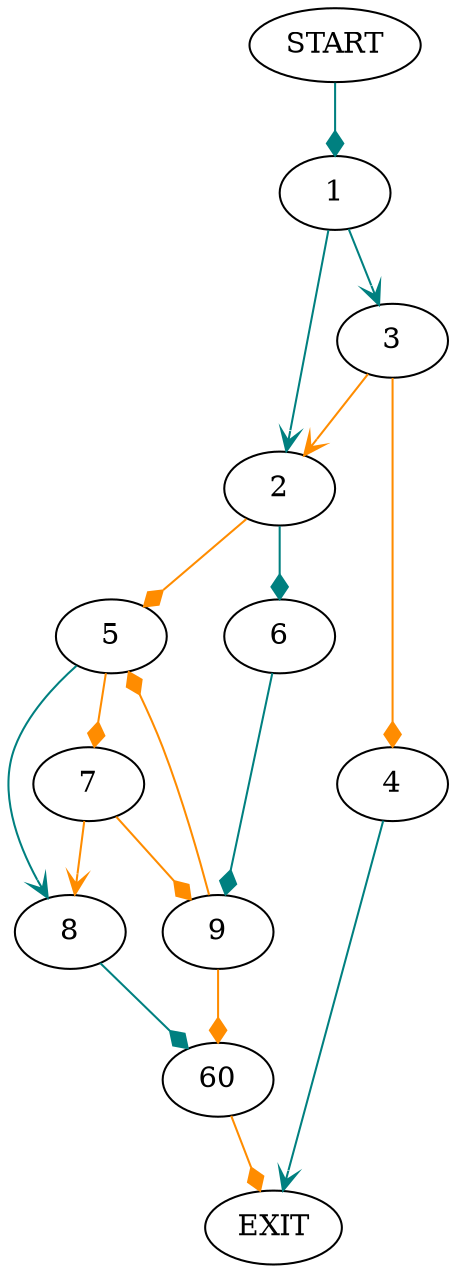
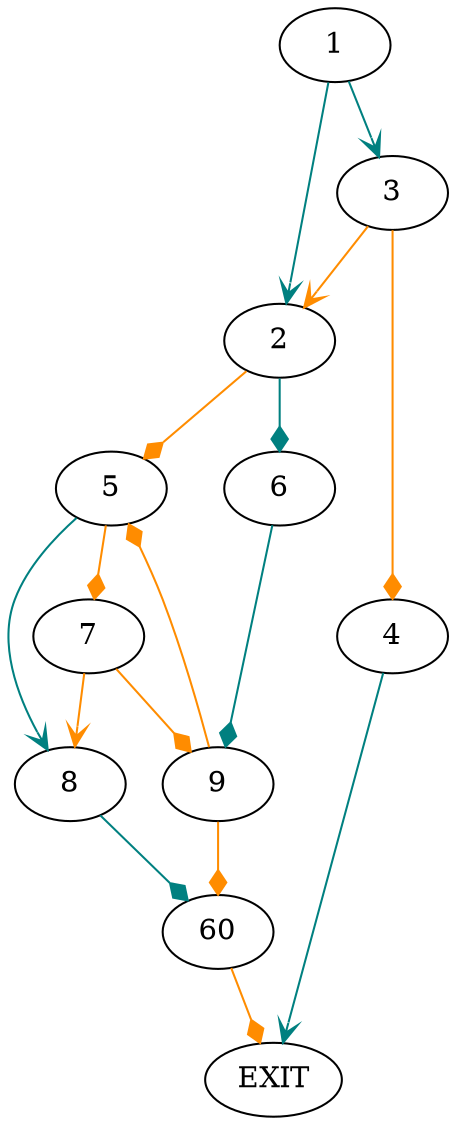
node "START": removed
